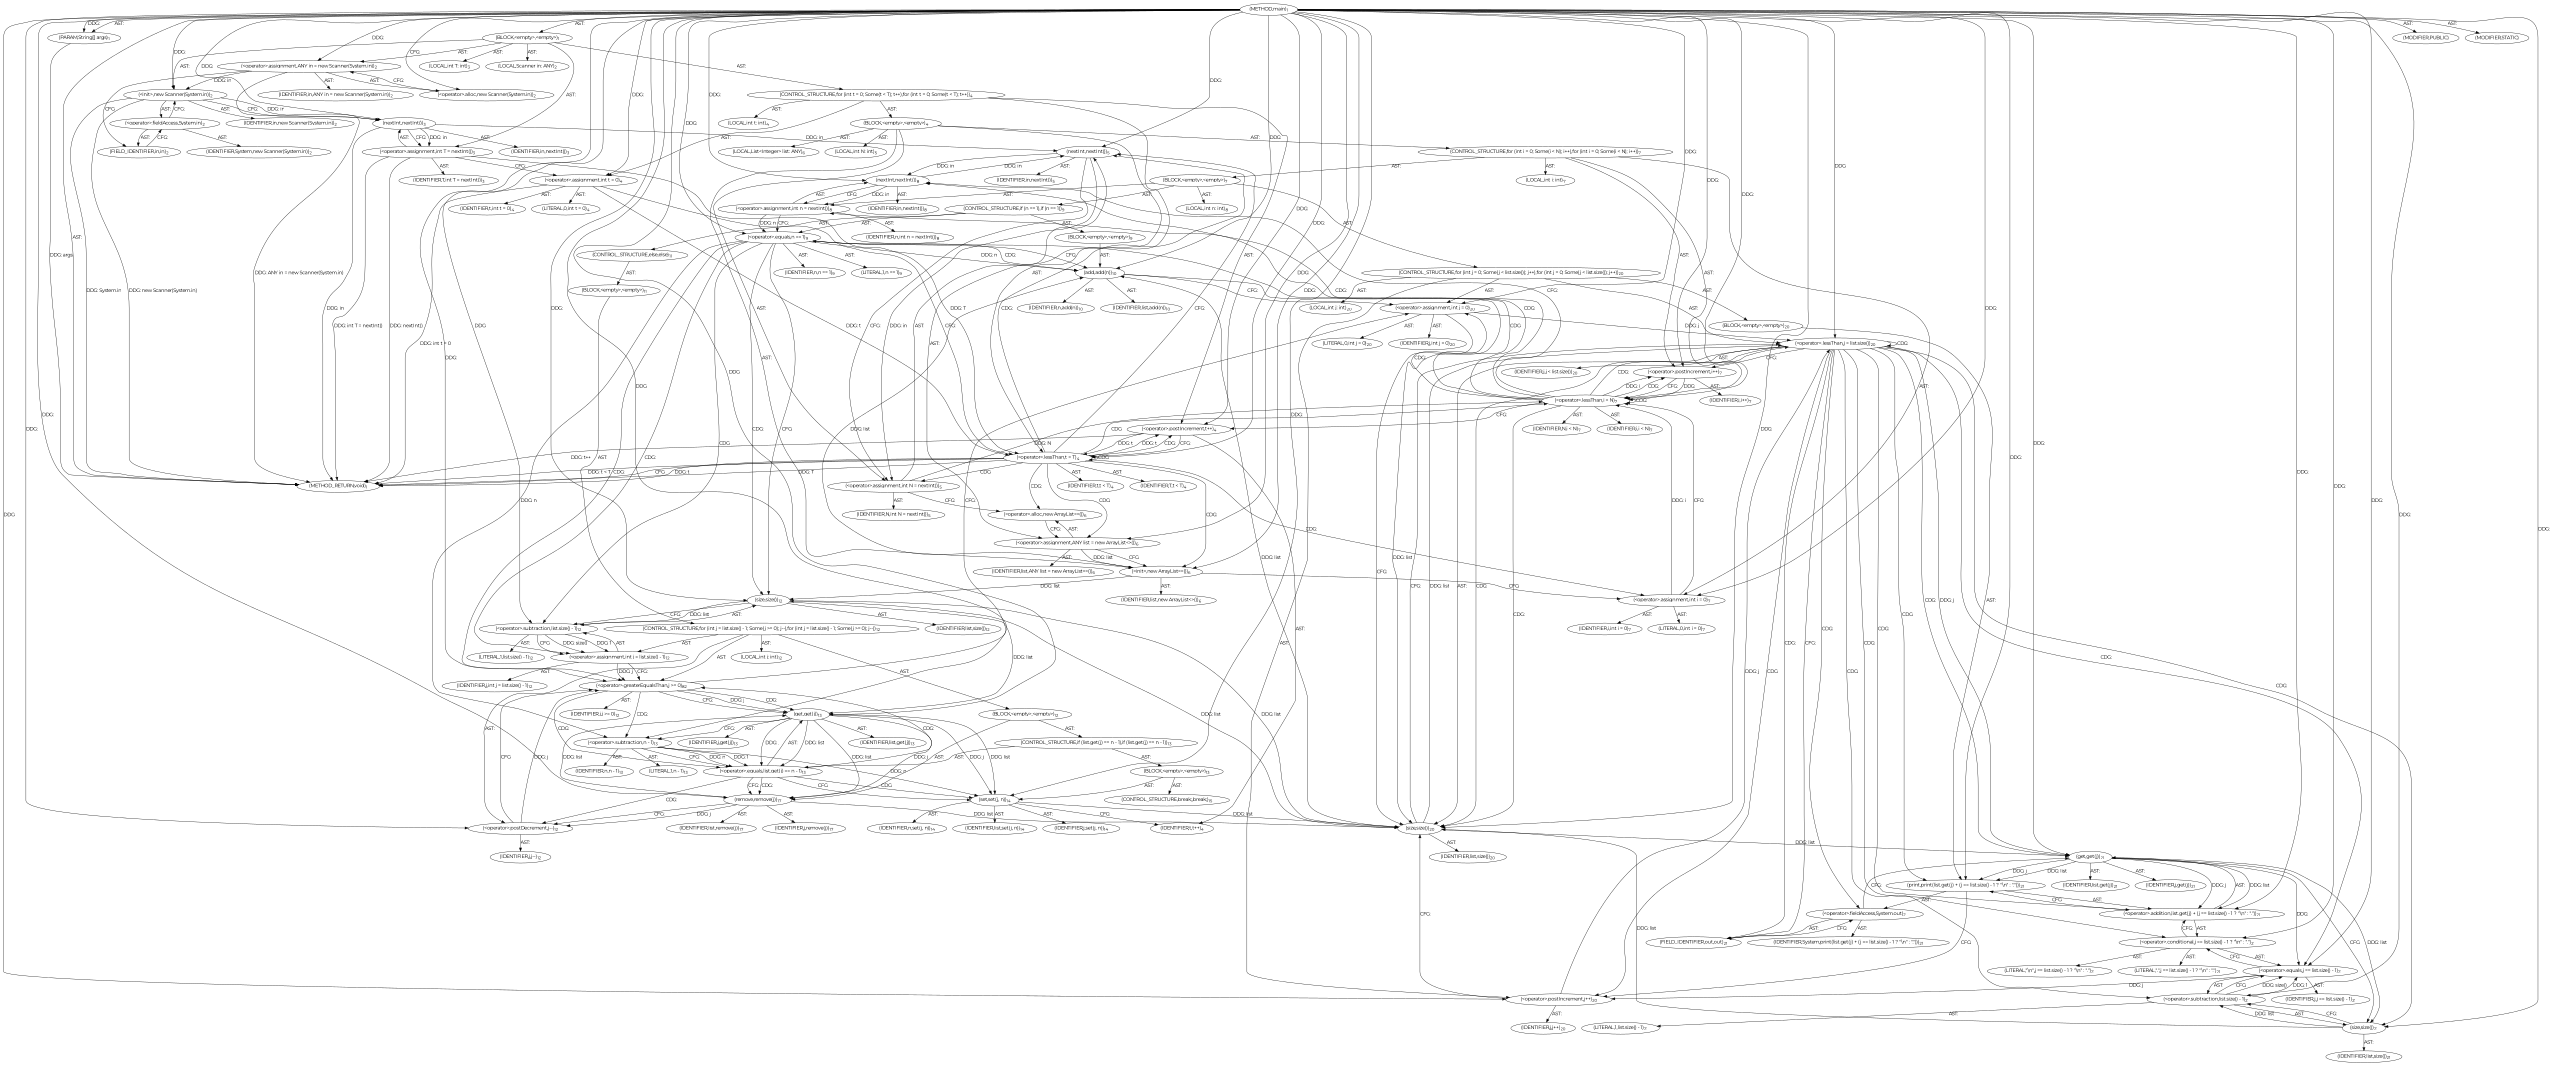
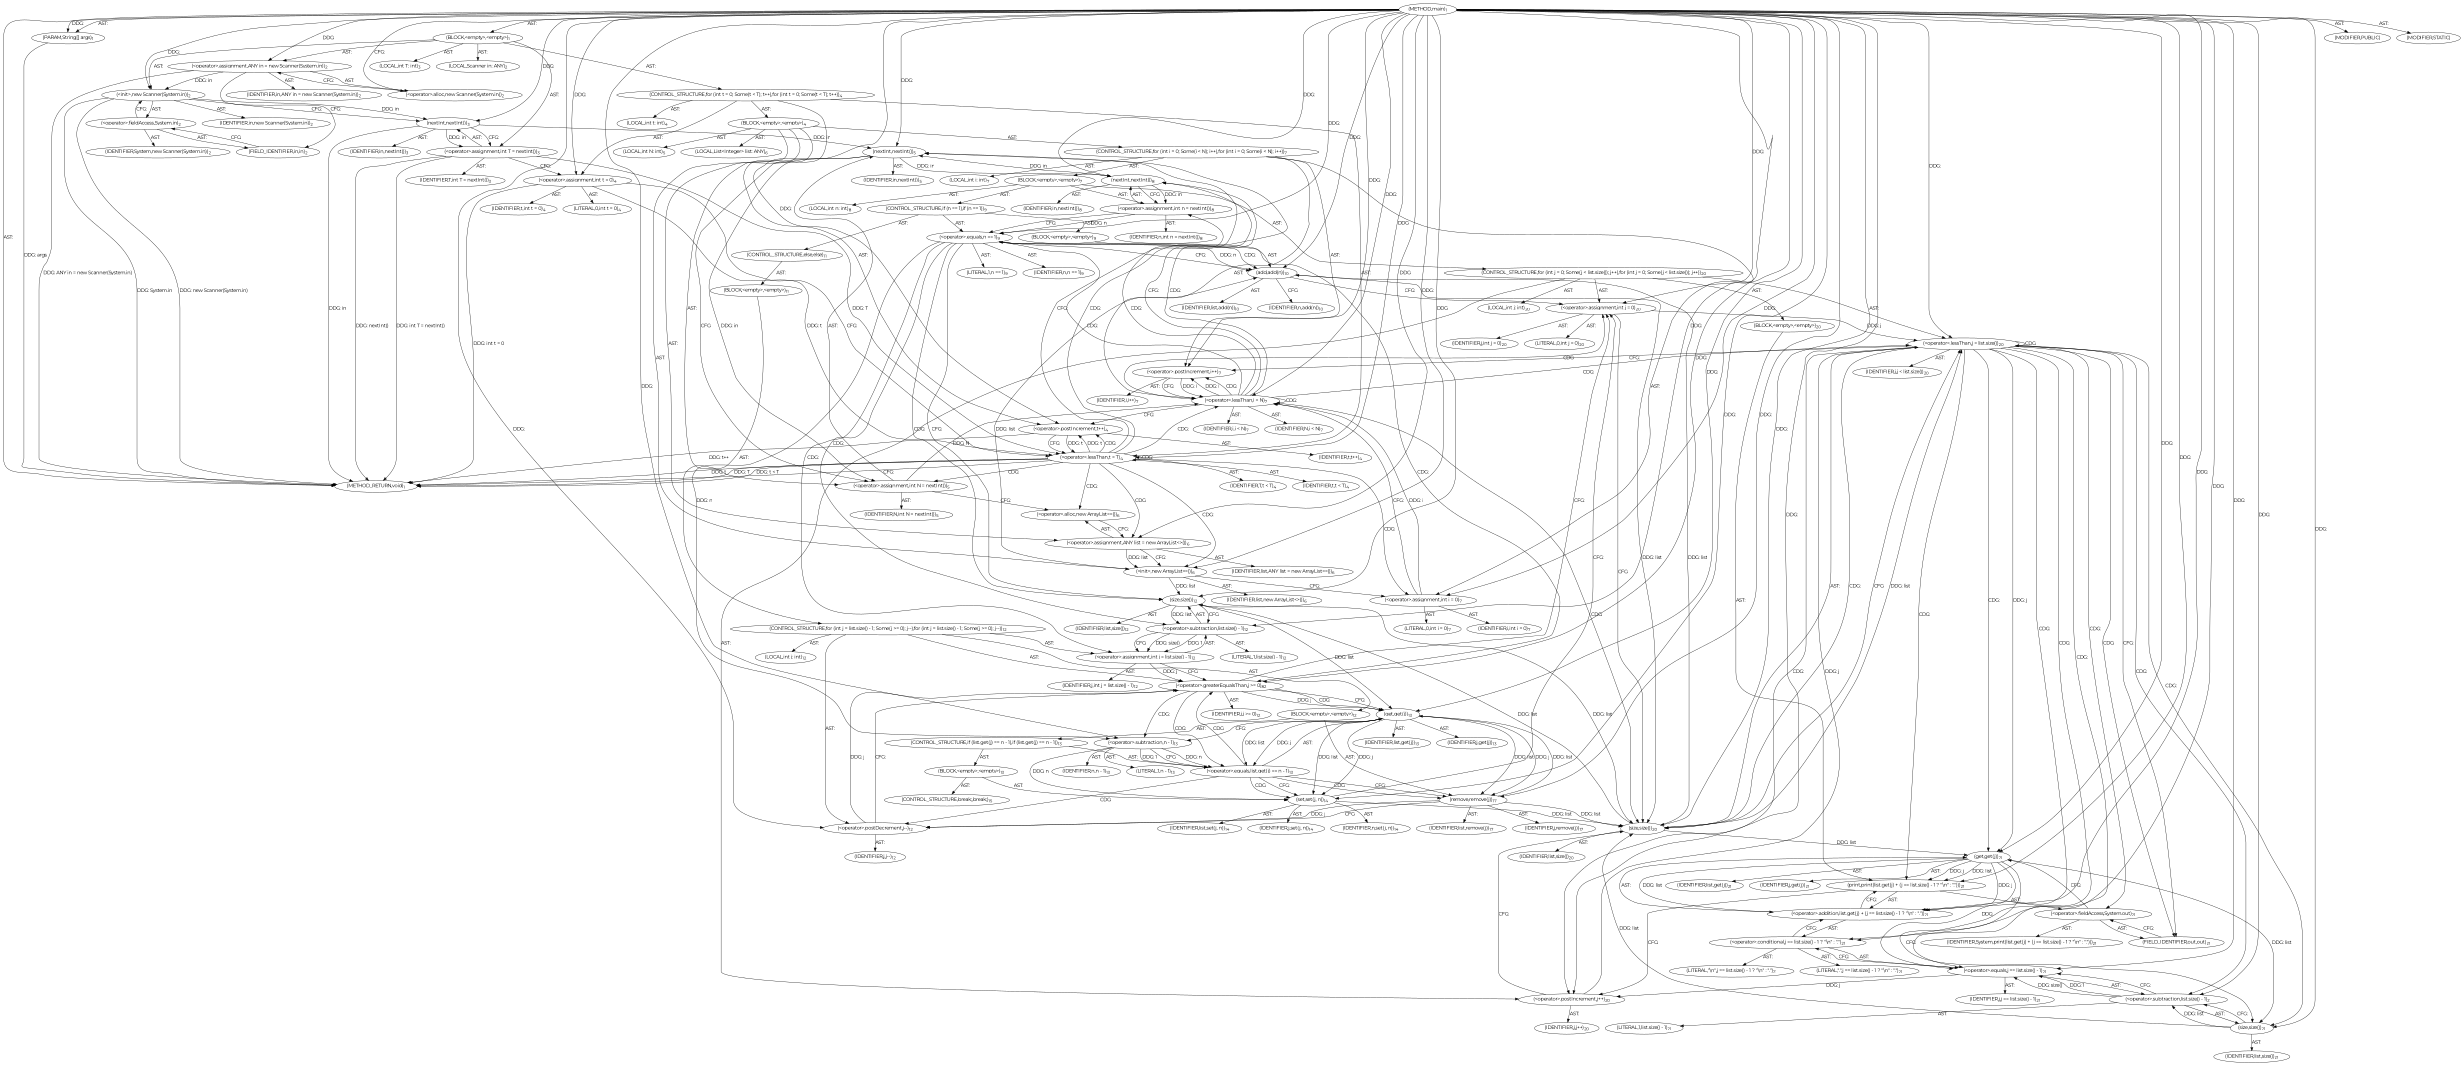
edge "(add,add(n))" -> "(IDENTIFIER,n,add(n))": label "AST: " -> "CFG: "
edge "(set,set(j, n))" -> "(IDENTIFIER,t,t++)": now "(set,set(j, n))" -> "(<operator>.assignment,int j = 0)"
